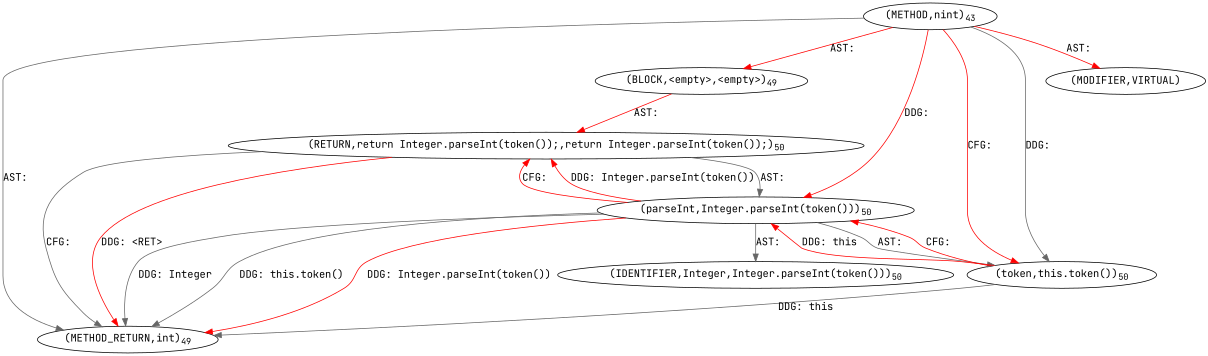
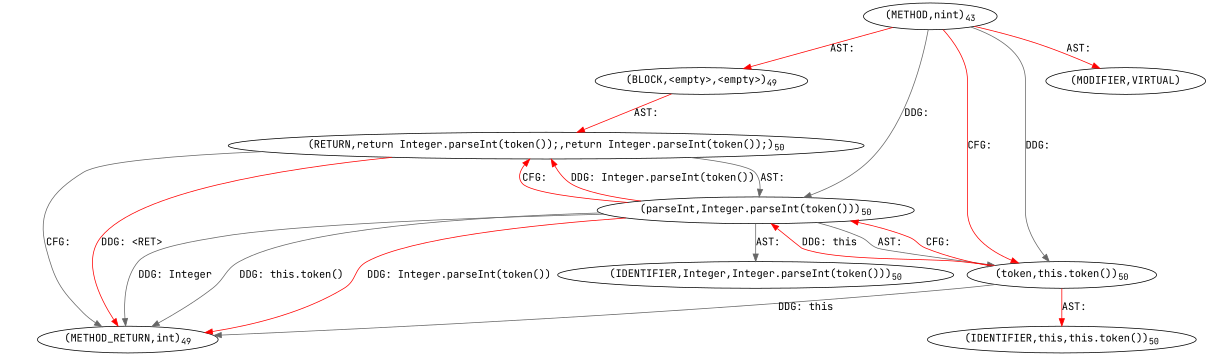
edge "(METHOD,nint)" -> "(METHOD_RETURN,int)": removed, label "AST:"
edge "(METHOD,nint)" -> "(parseInt,Integer.parseInt(token()))": color red -> gray40
node "(IDENTIFIER,this,this.token())": added
